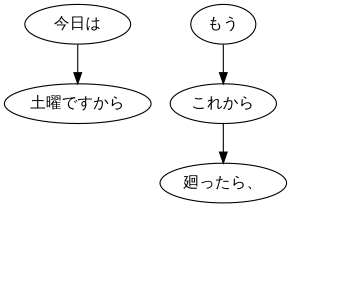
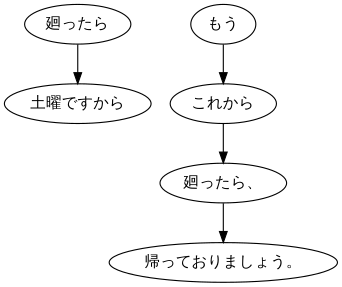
node "今日は": label "今日は" -> "廻ったら"
node "帰っておりましょう。": added
